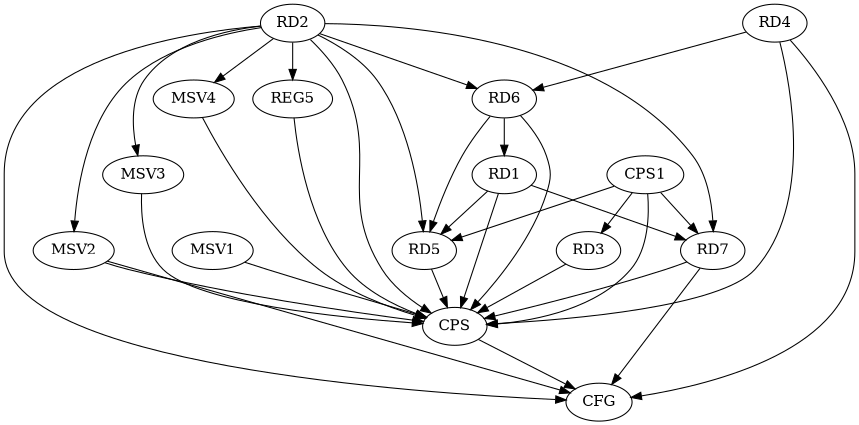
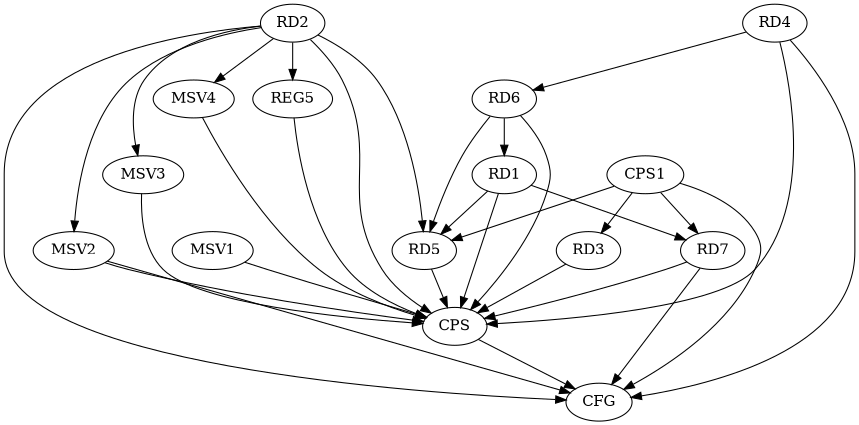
edge "RD2" -> "RD6": removed
edge "RD2" -> "RD7": removed
edge "CPS1" -> "CPS": now "CPS1" -> "CFG"
